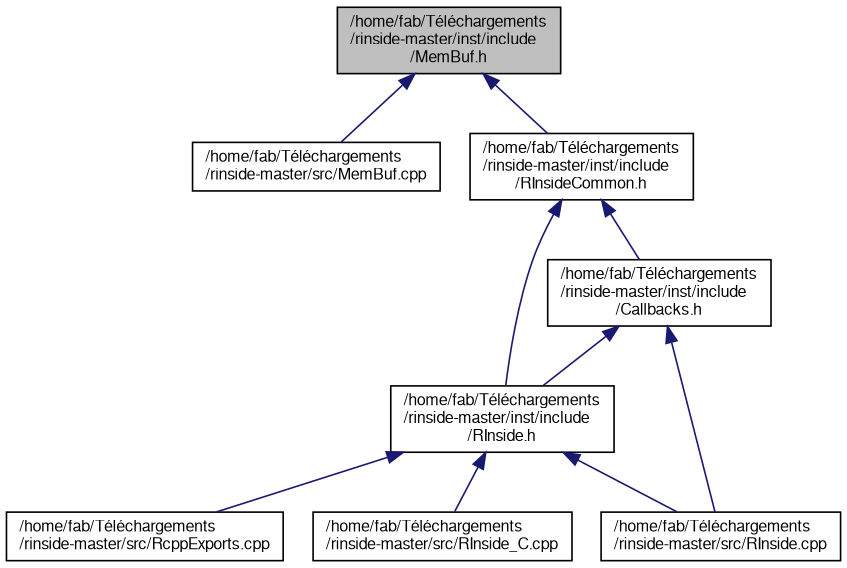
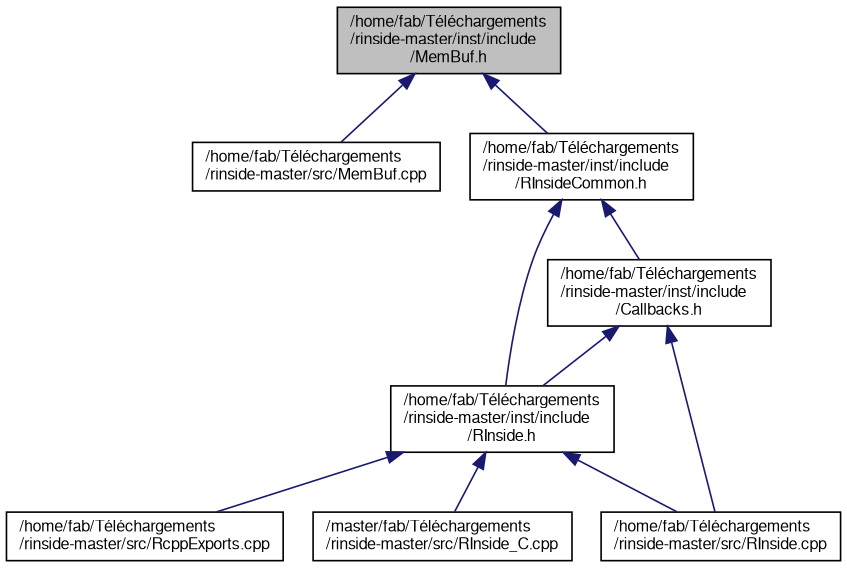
node "/home/fab/Téléchargements /rinside-master/src/RInside_C.cpp": label "/home/fab/Téléchargements /rinside-master/src/RInside_C.cpp" -> "/master/fab/Téléchargements /rinside-master/src/RInside_C.cpp"
